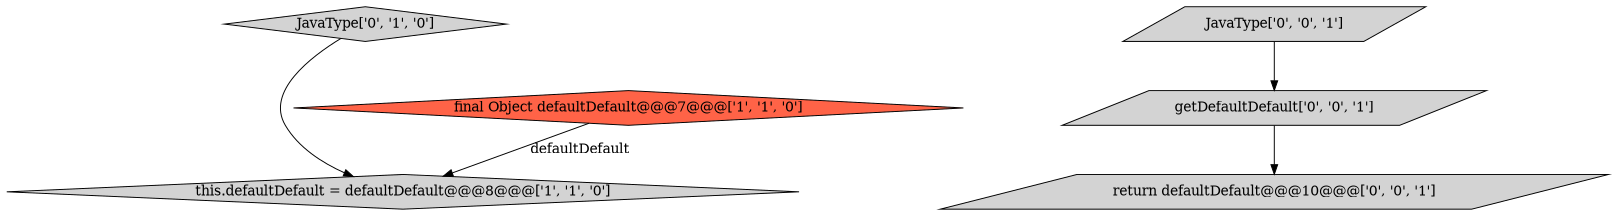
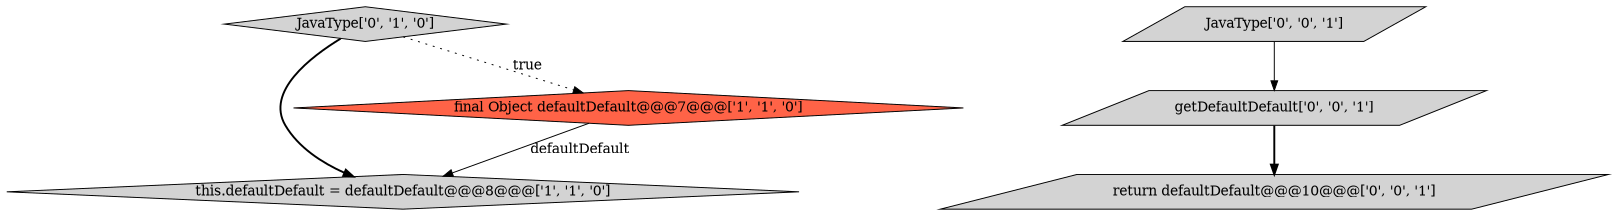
edge "JavaType['0', '1', '0']" -> "final Object defaultDefault@@@7@@@['1', '1', '0']": added, label "true"
edge "JavaType['0', '1', '0']" -> "this.defaultDefault = defaultDefault@@@8@@@['1', '1', '0']": style solid -> bold
edge "getDefaultDefault['0', '0', '1']" -> "return defaultDefault@@@10@@@['0', '0', '1']": style solid -> bold
